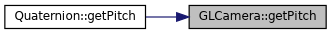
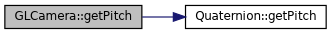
edge "Quaternion::getPitch" -> "GLCamera::getPitch": reversed
